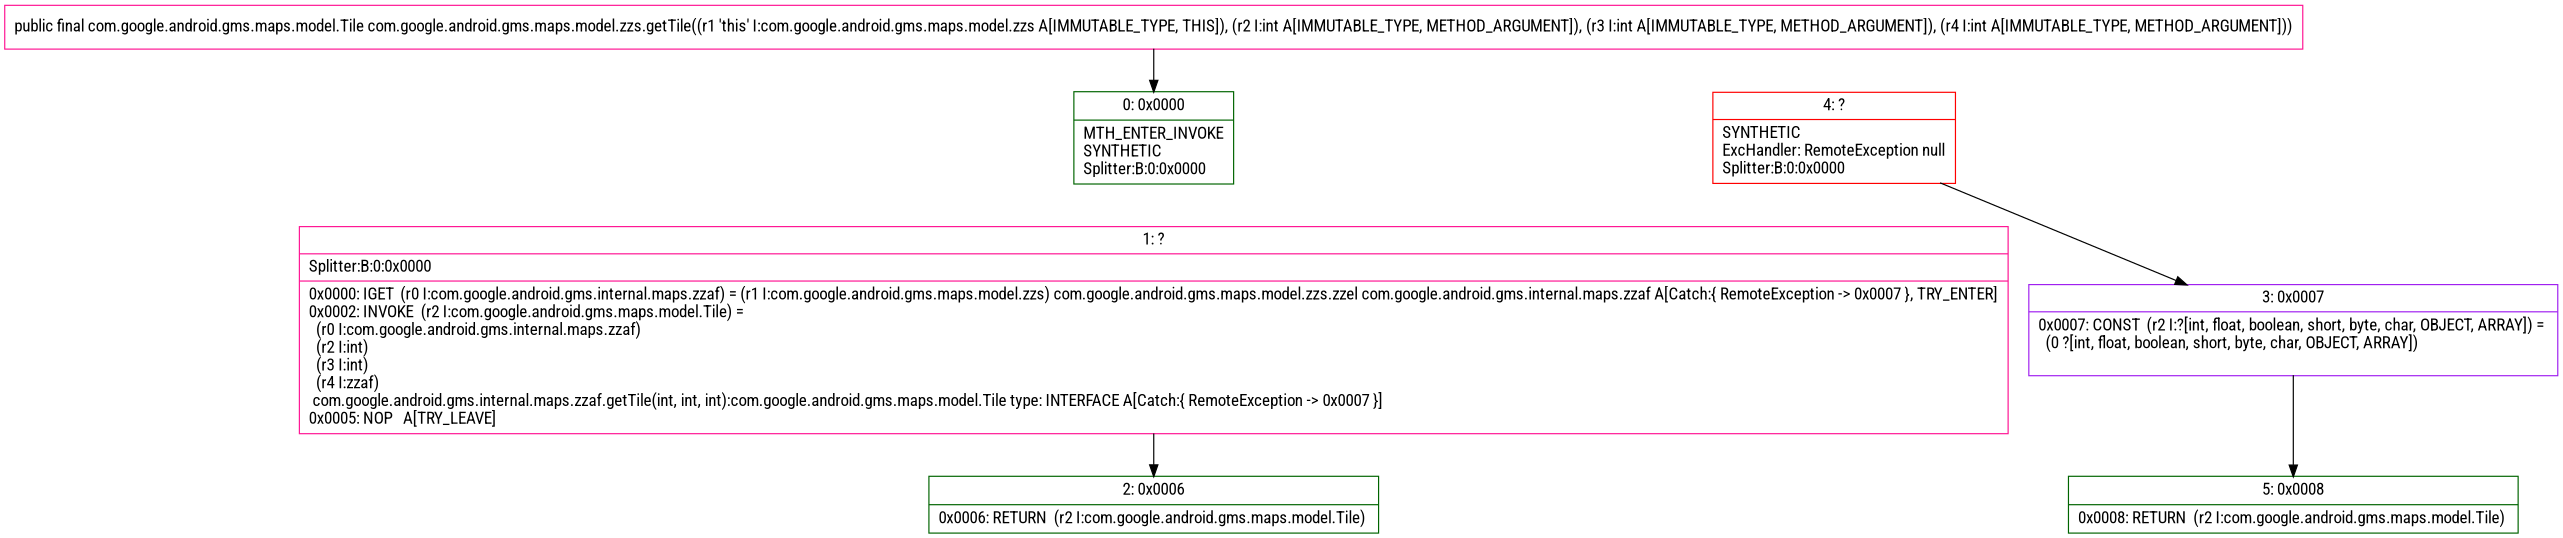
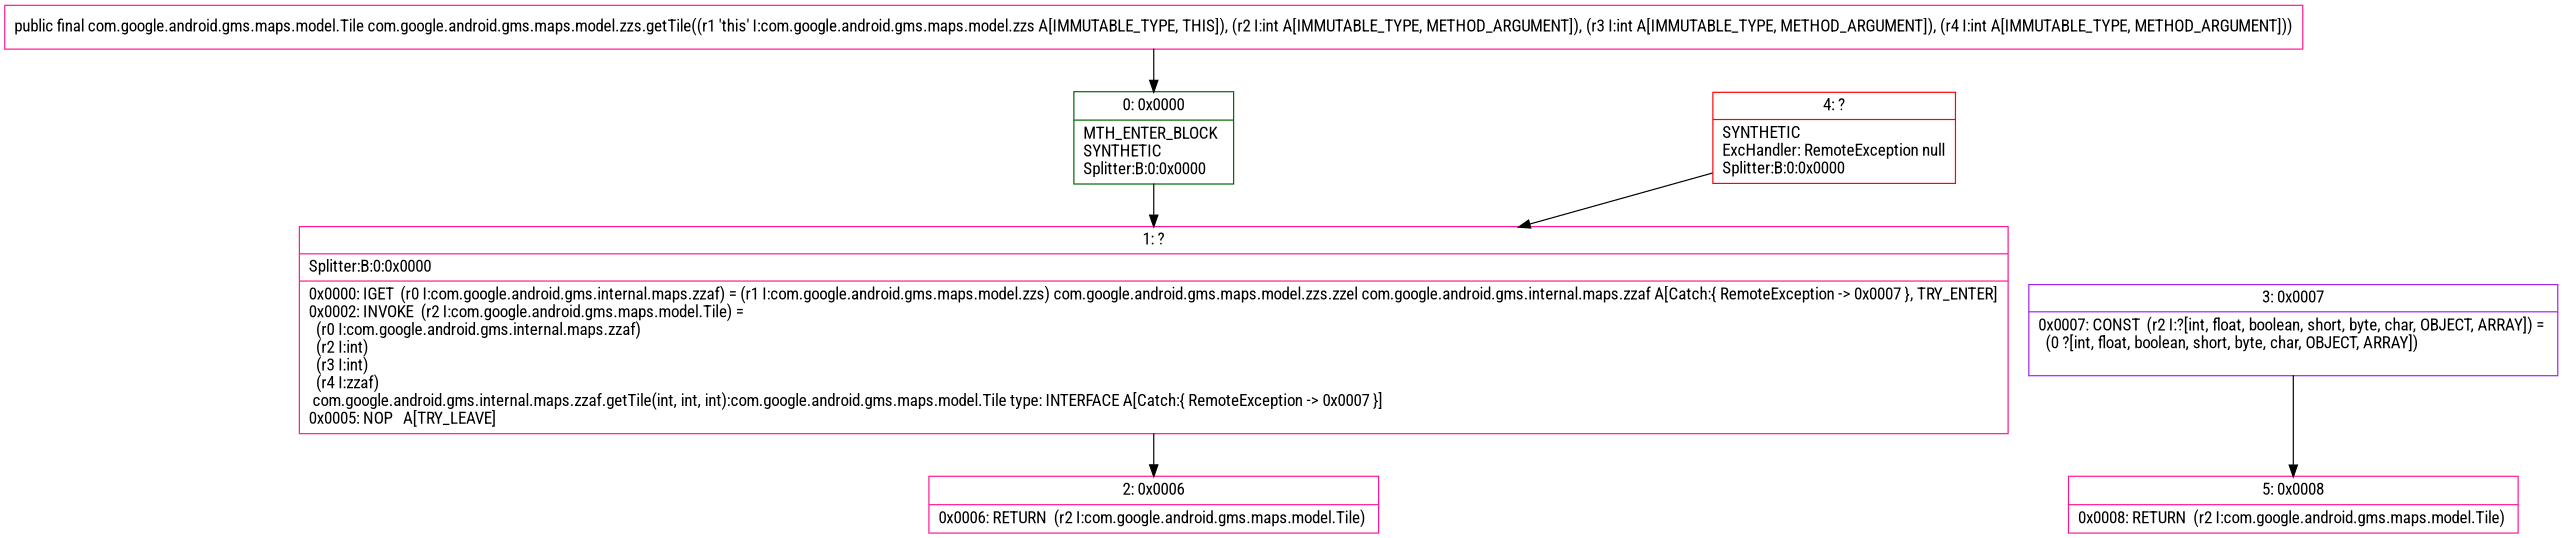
node "0: 0x0000": text "MTH_ENTER_INVOKE" -> "MTH_ENTER_BLOCK"
edge "0: 0x0000" -> "1: ?": added
edge "4: ?" -> "3: 0x0007": now "4: ?" -> "1: ?"
node "2: 0x0006": color darkgreen -> deeppink
node "5: 0x0008": color darkgreen -> deeppink
